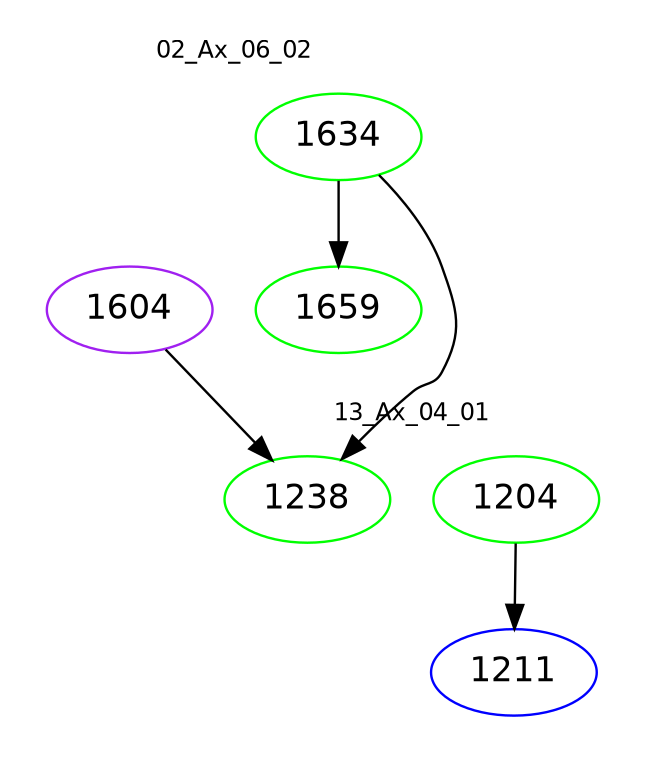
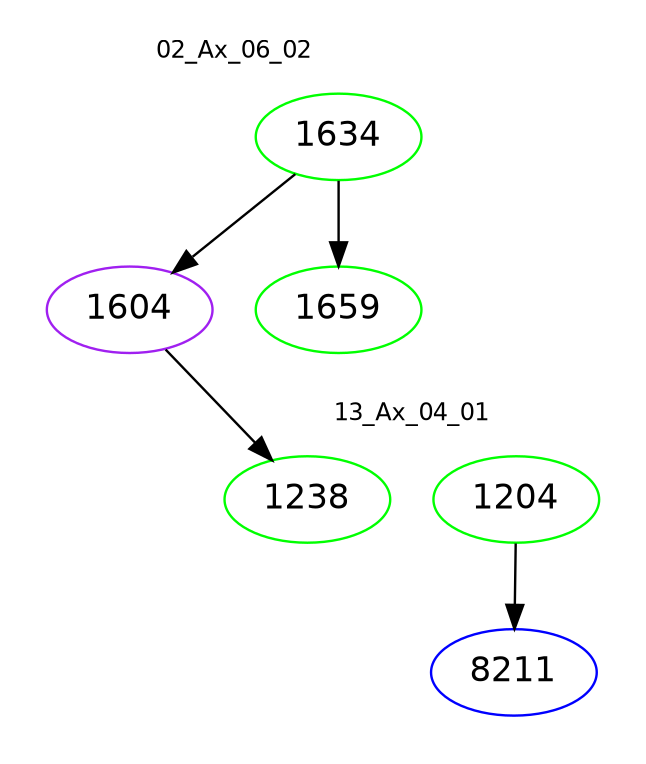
edge "1634" -> "1238": now "1634" -> "1604"
node "1211": label "1211" -> "8211"
